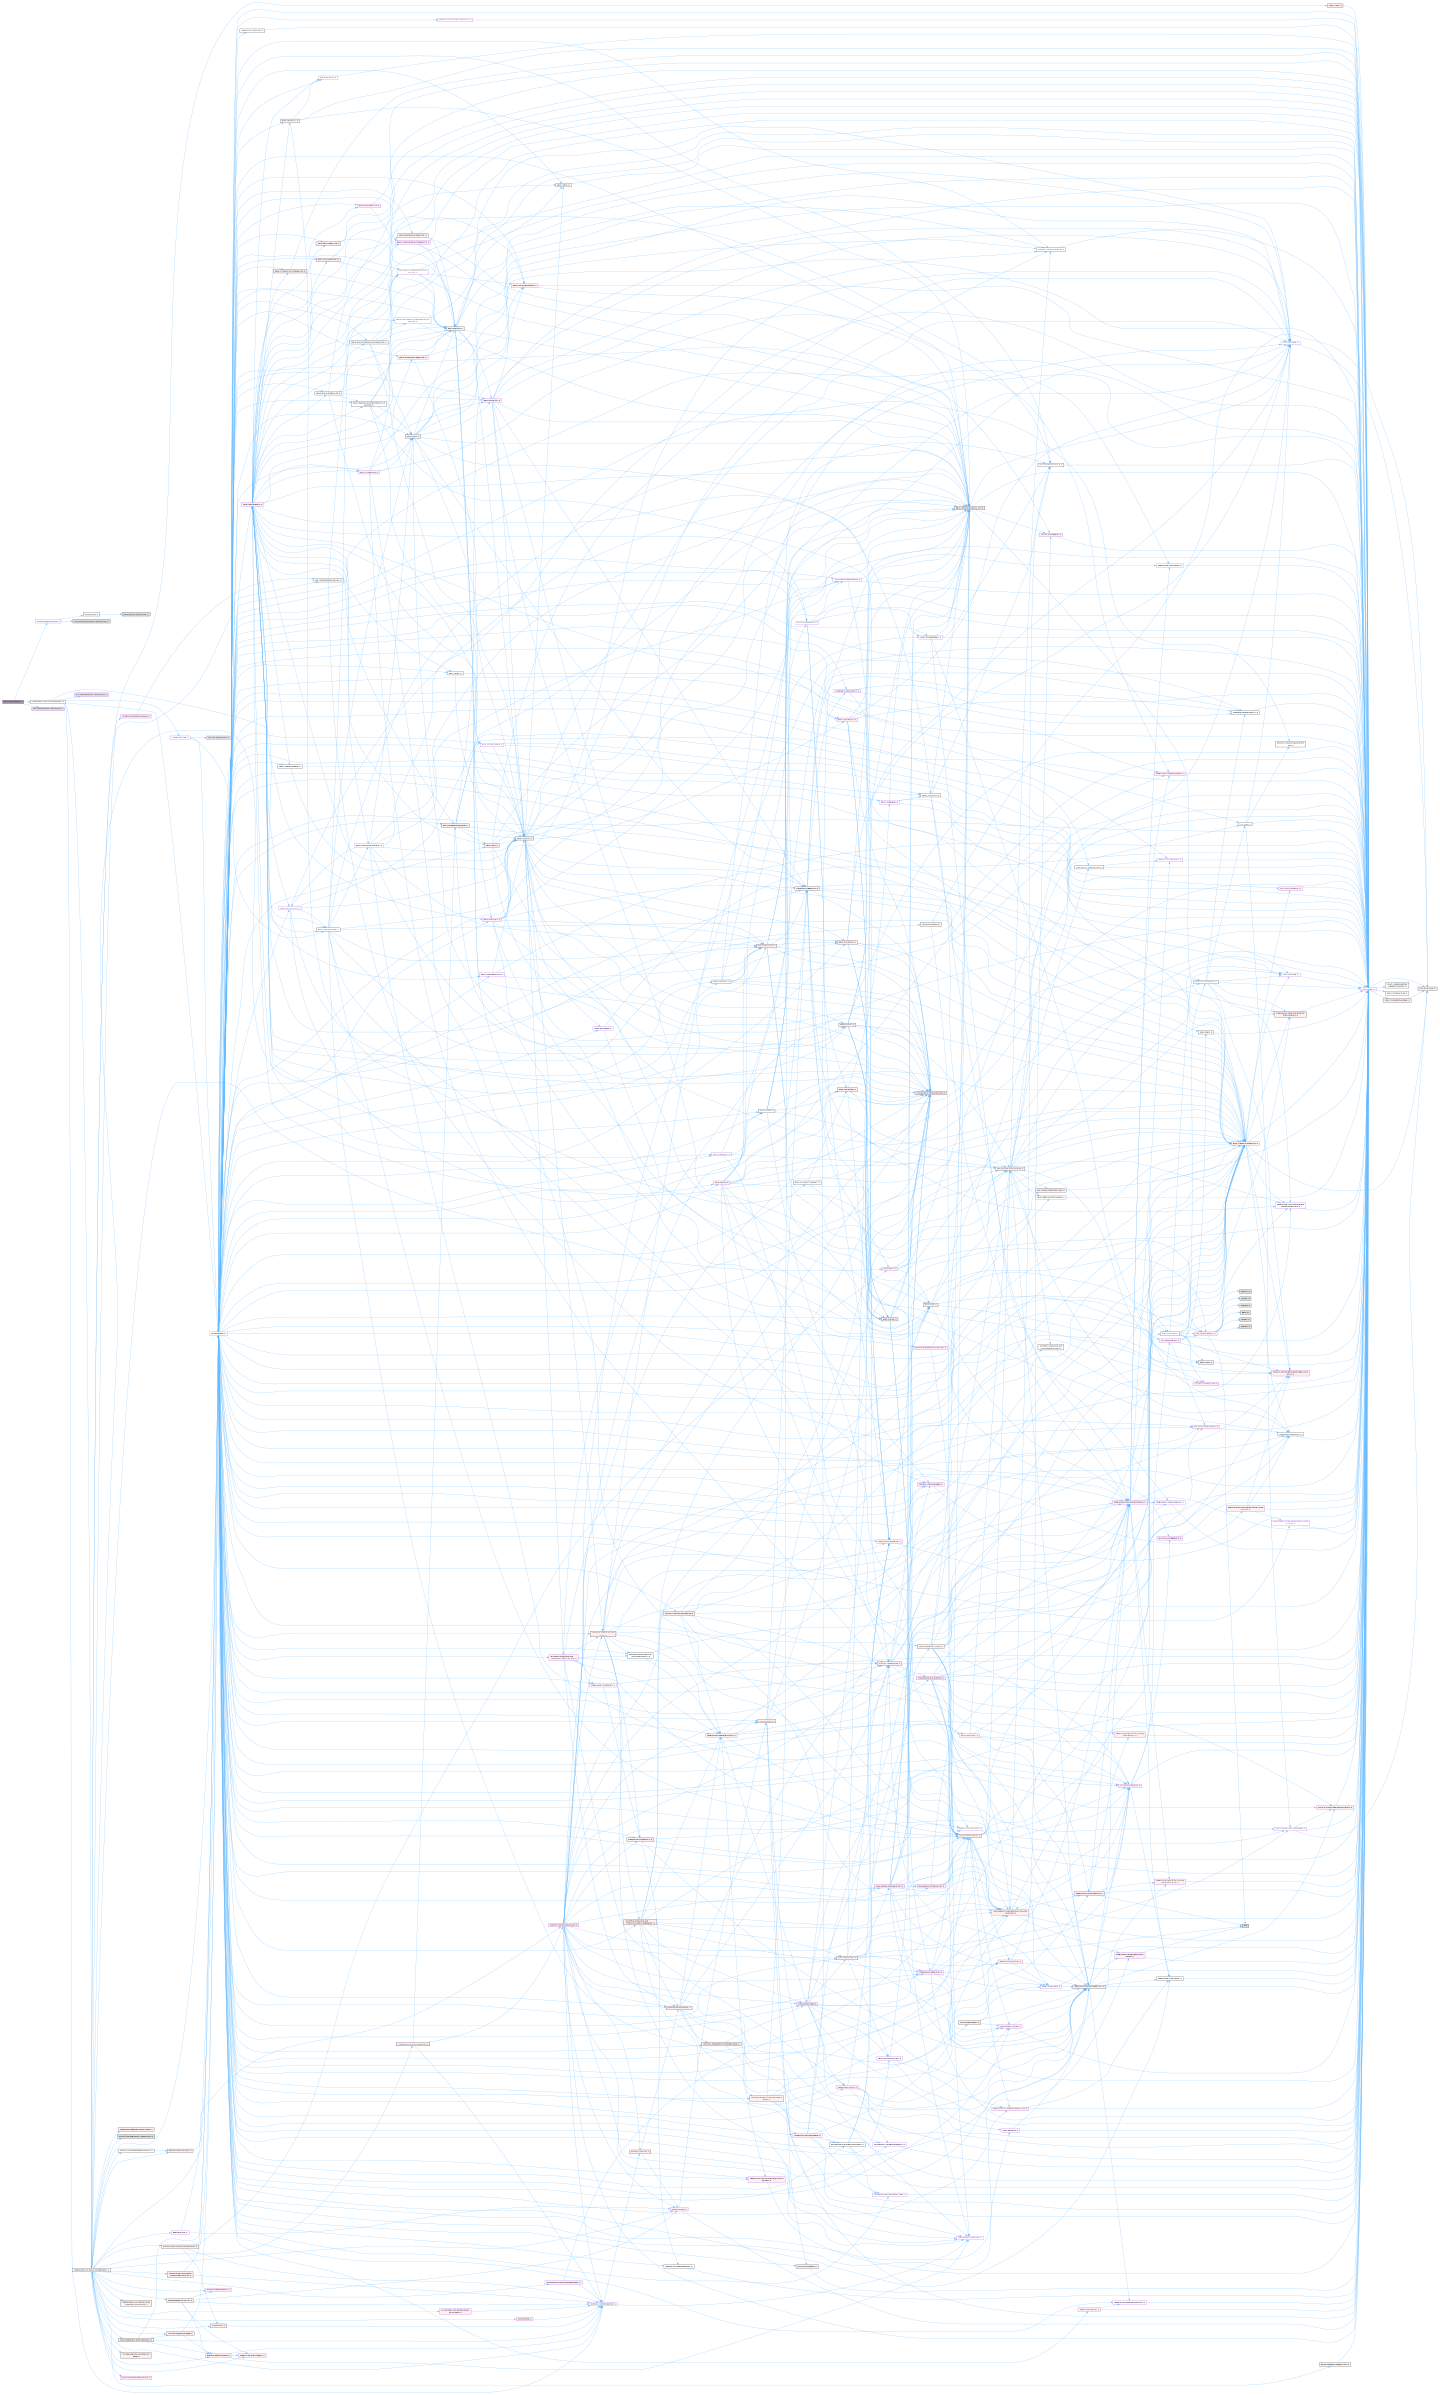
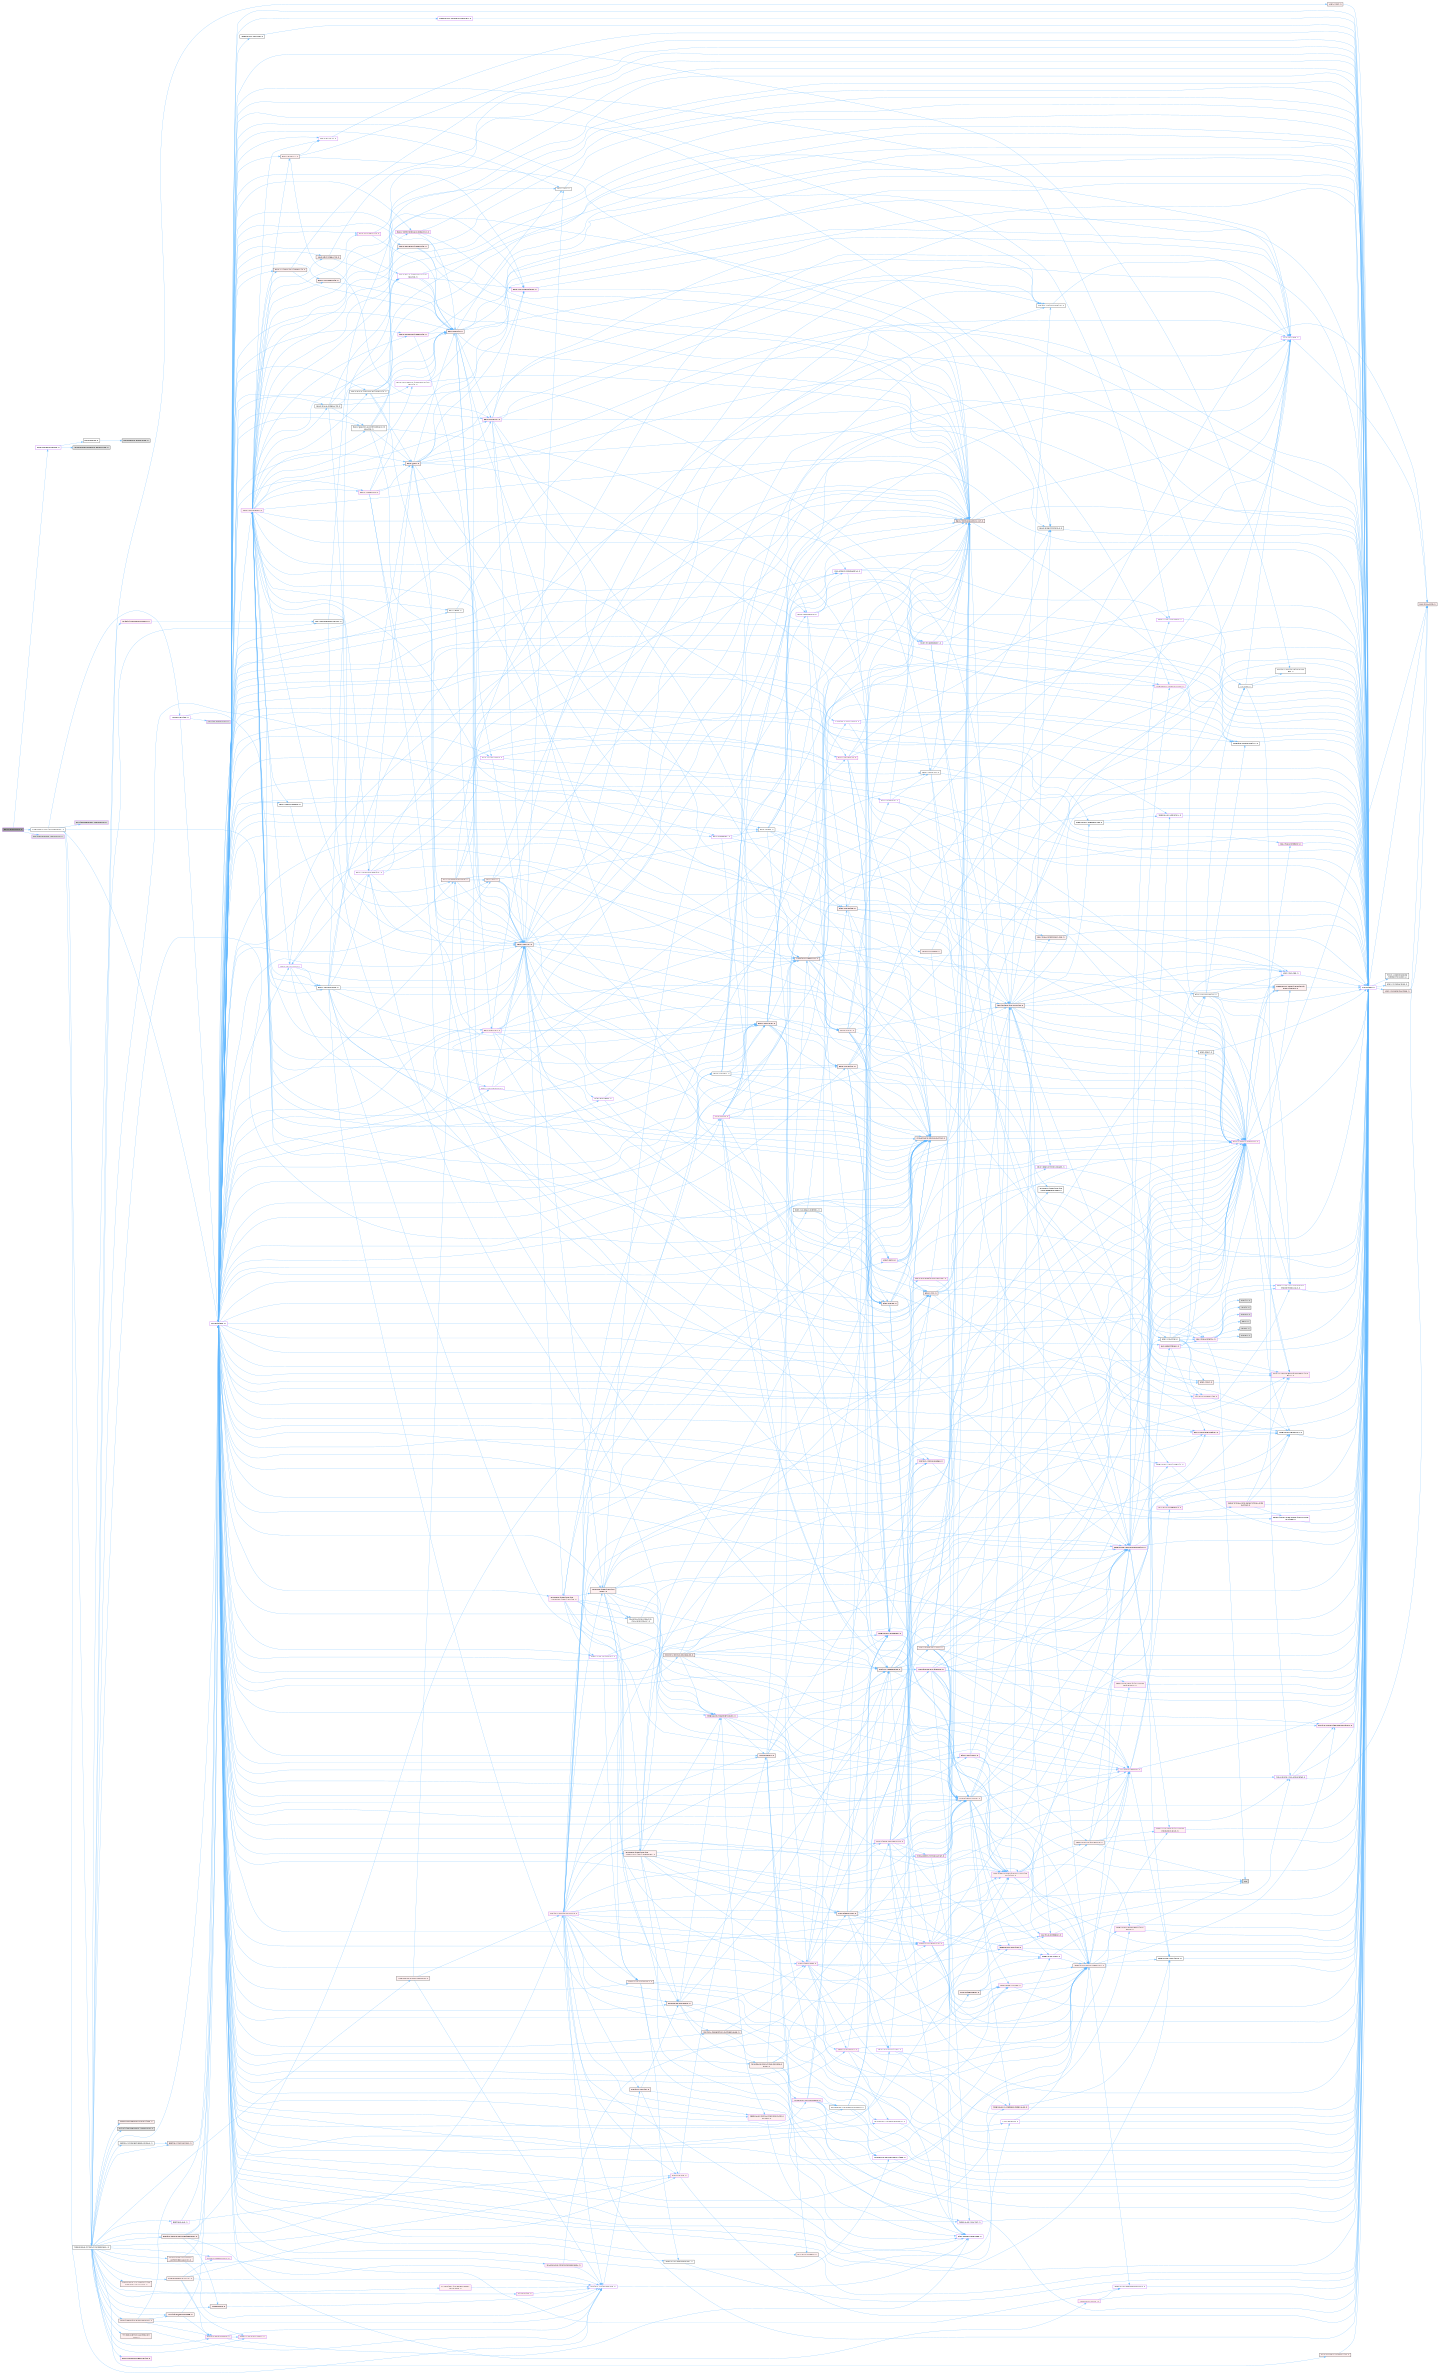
edge "Containers/ContainerAllocation Policies.h" -> "HAL/PlatformMath.h": added
